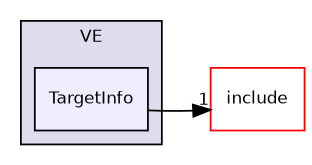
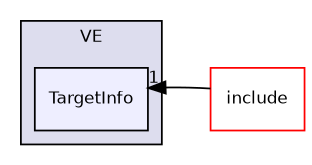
edge "TargetInfo" -> "include": reversed
